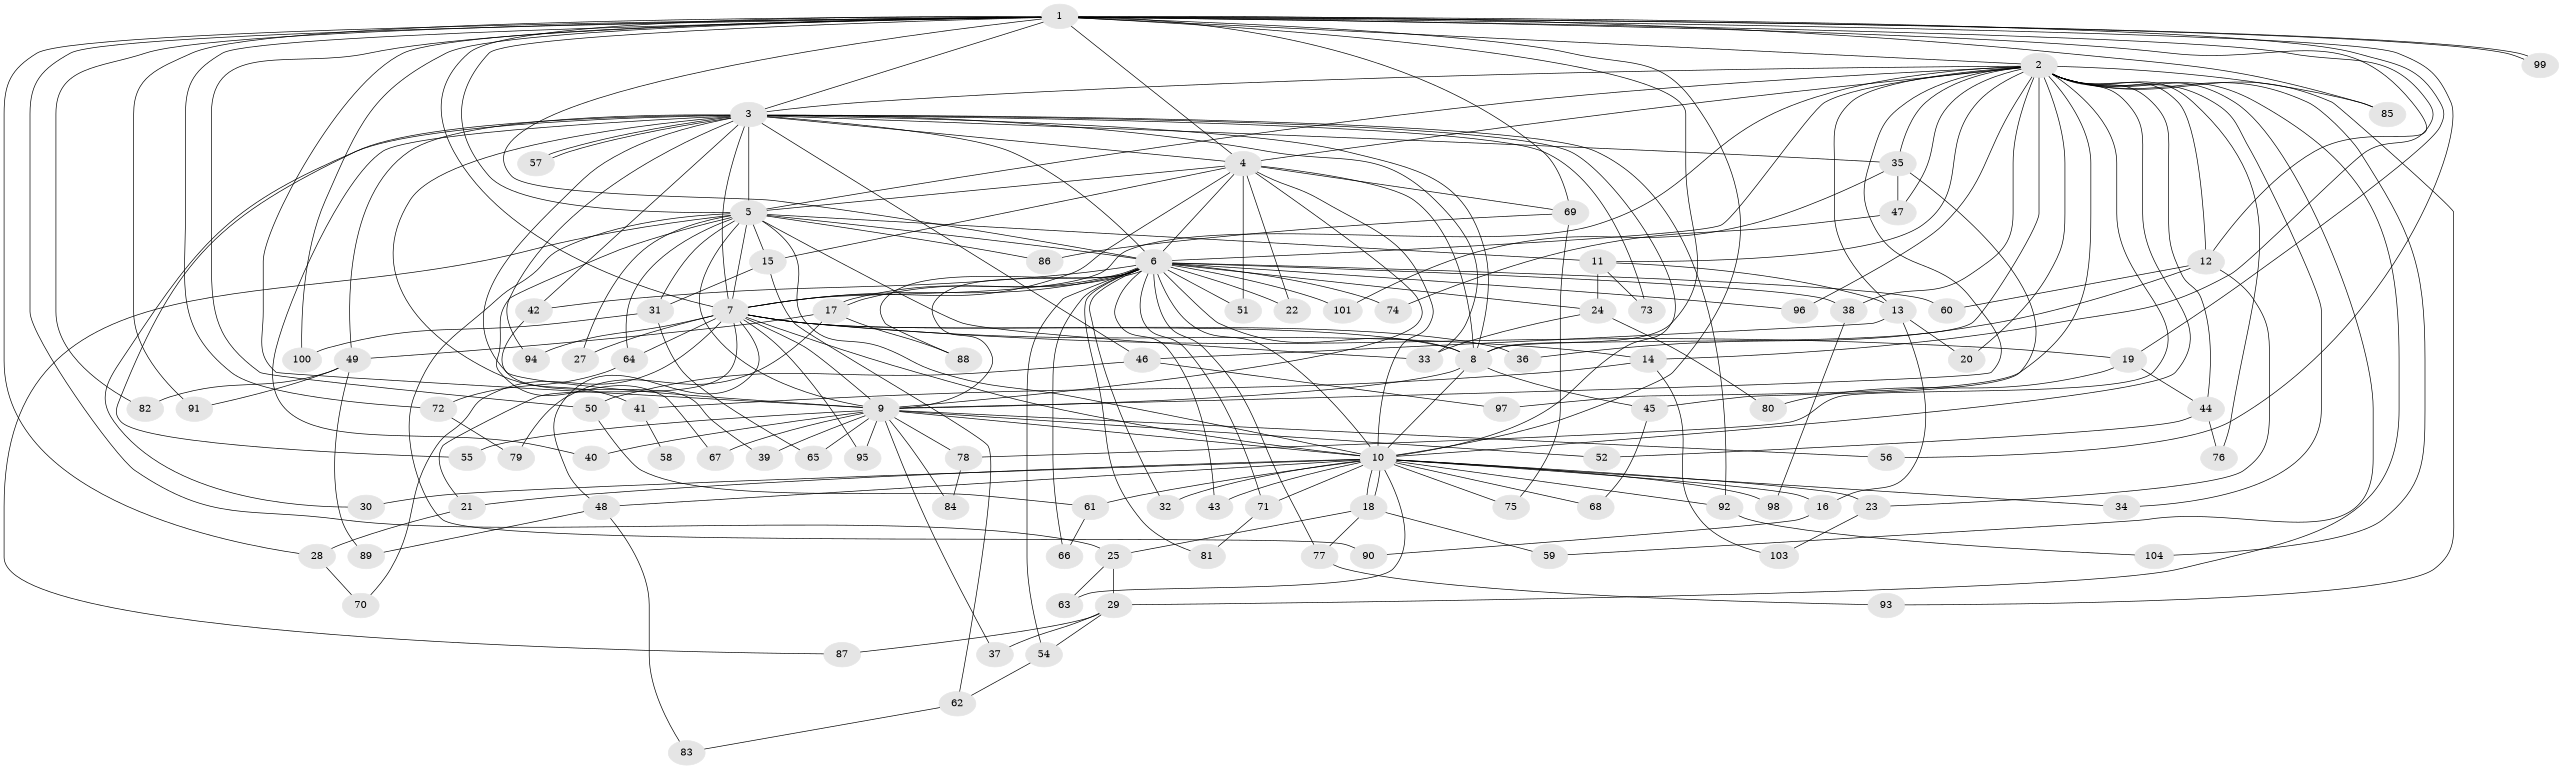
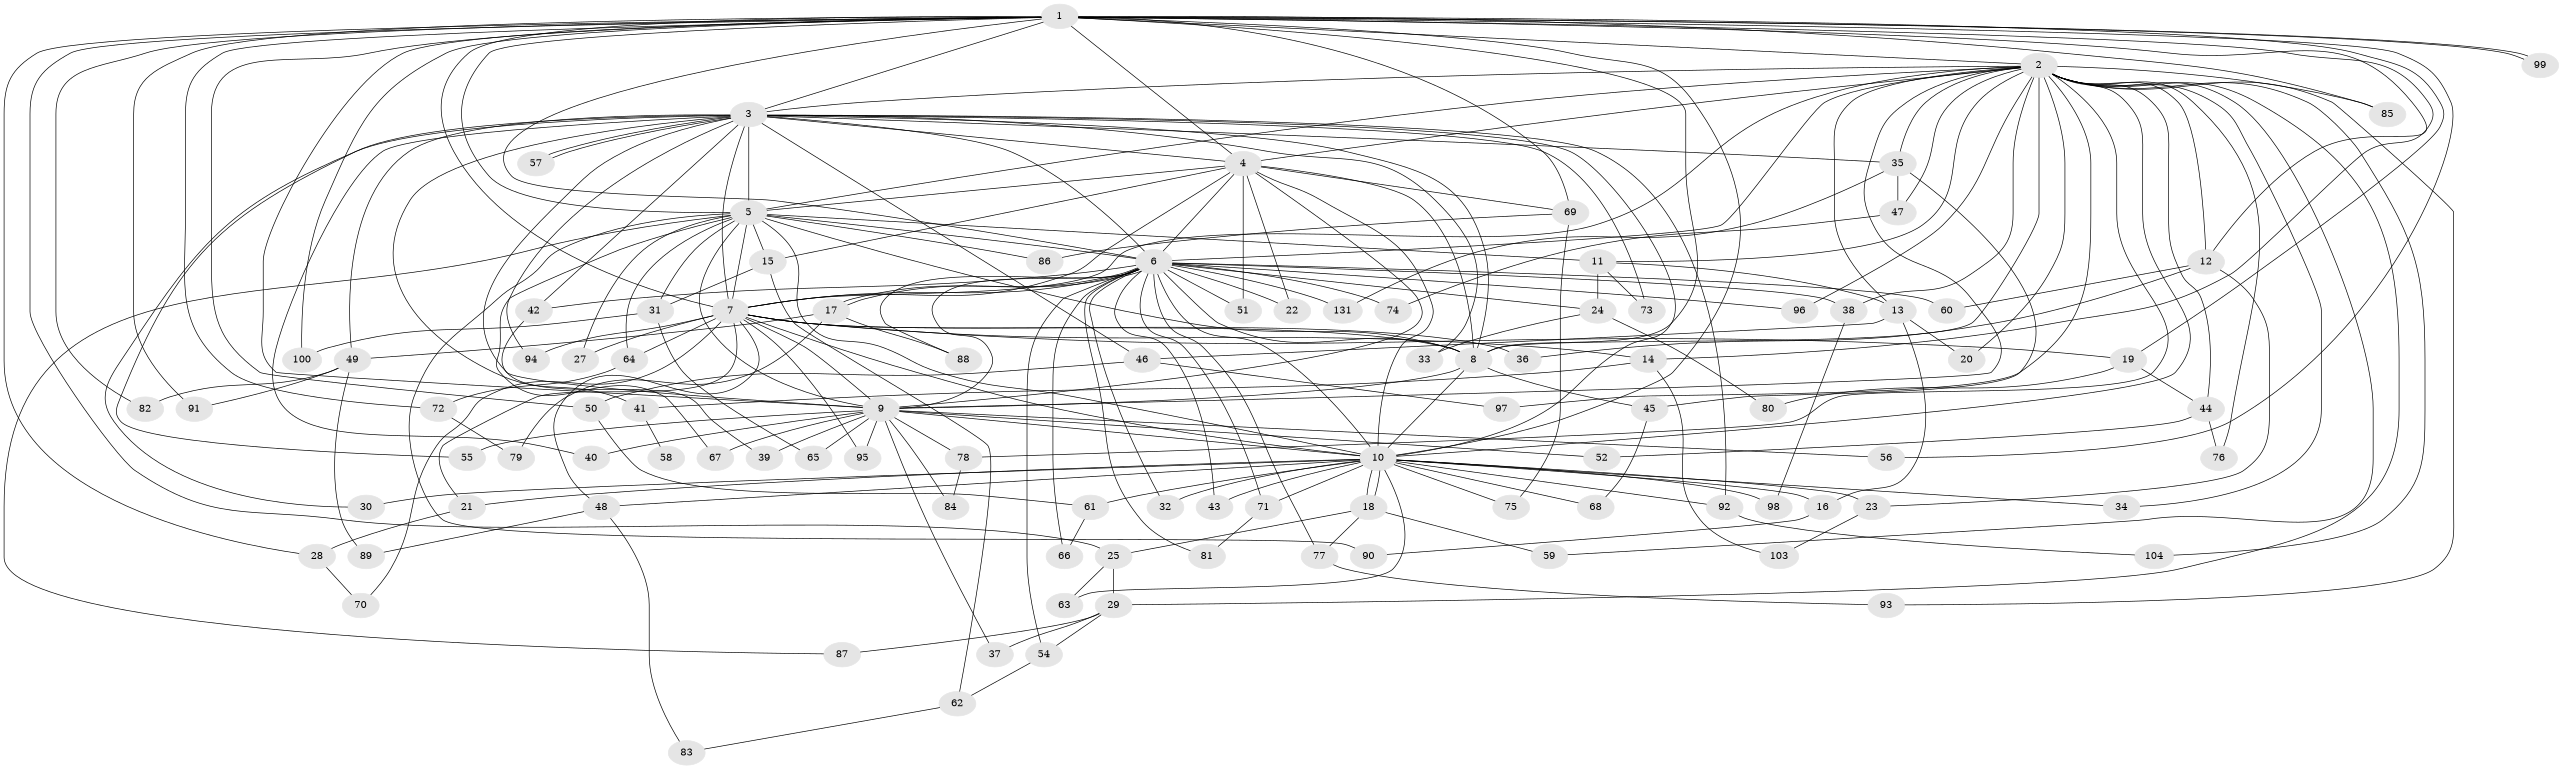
node "101": label "101" -> "131"
edge "5" -- "33": now "5" -- "8"
